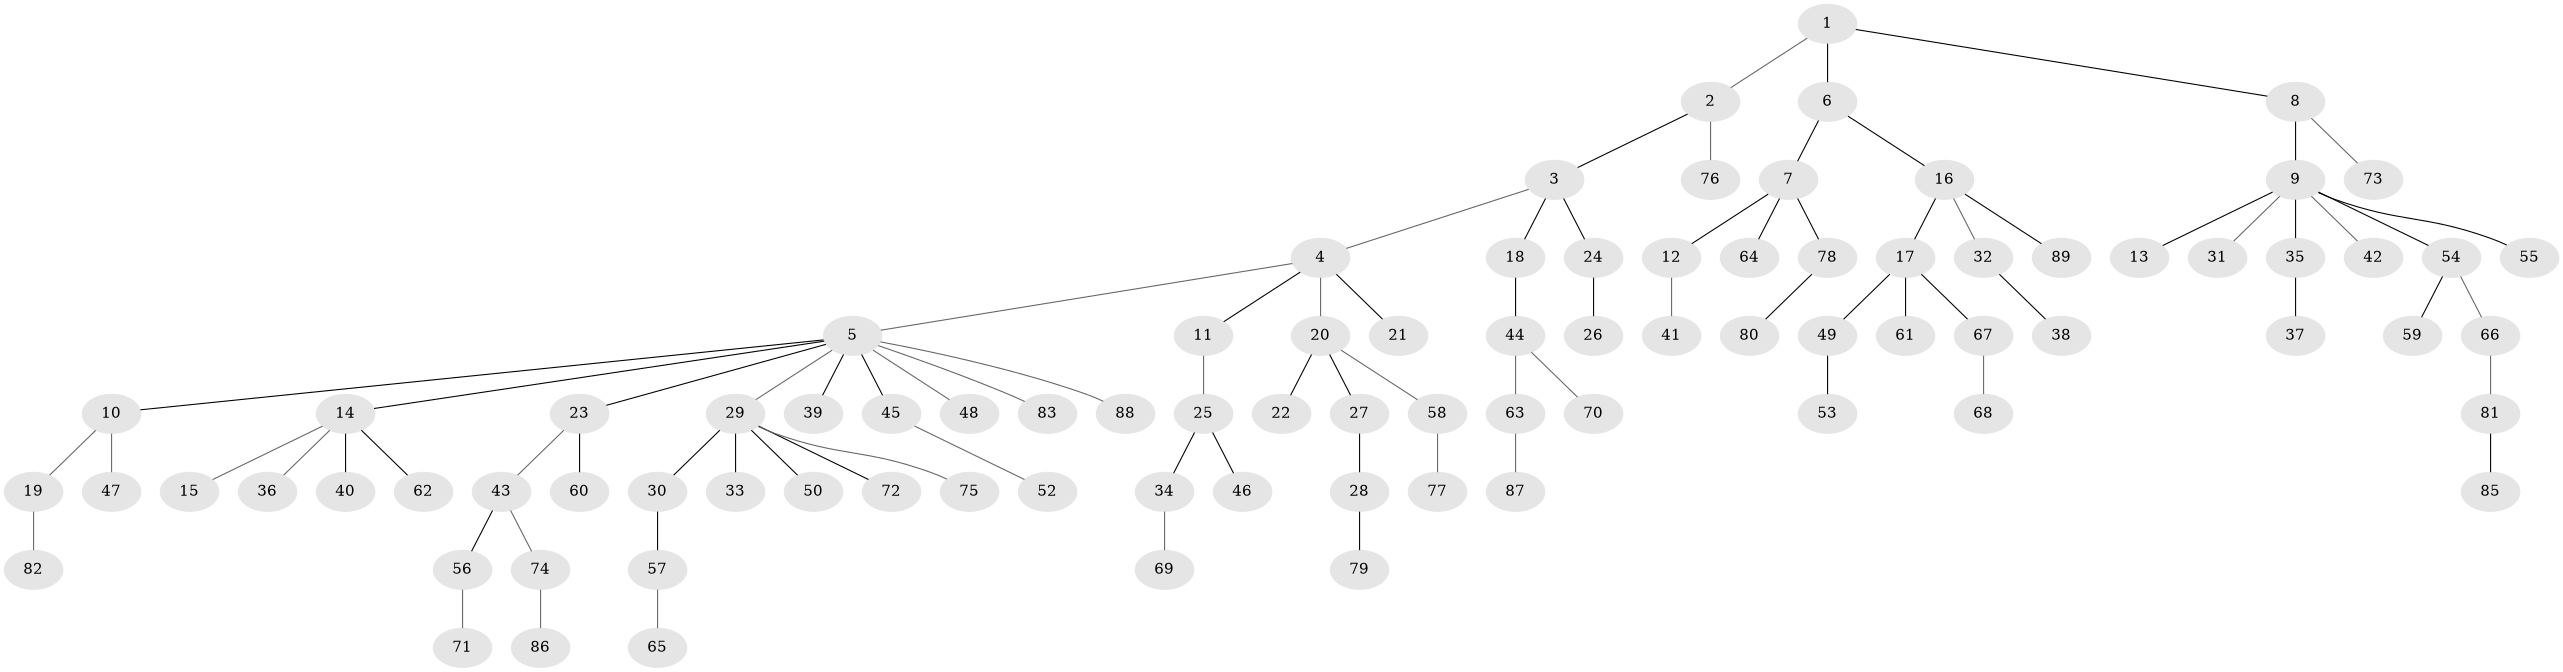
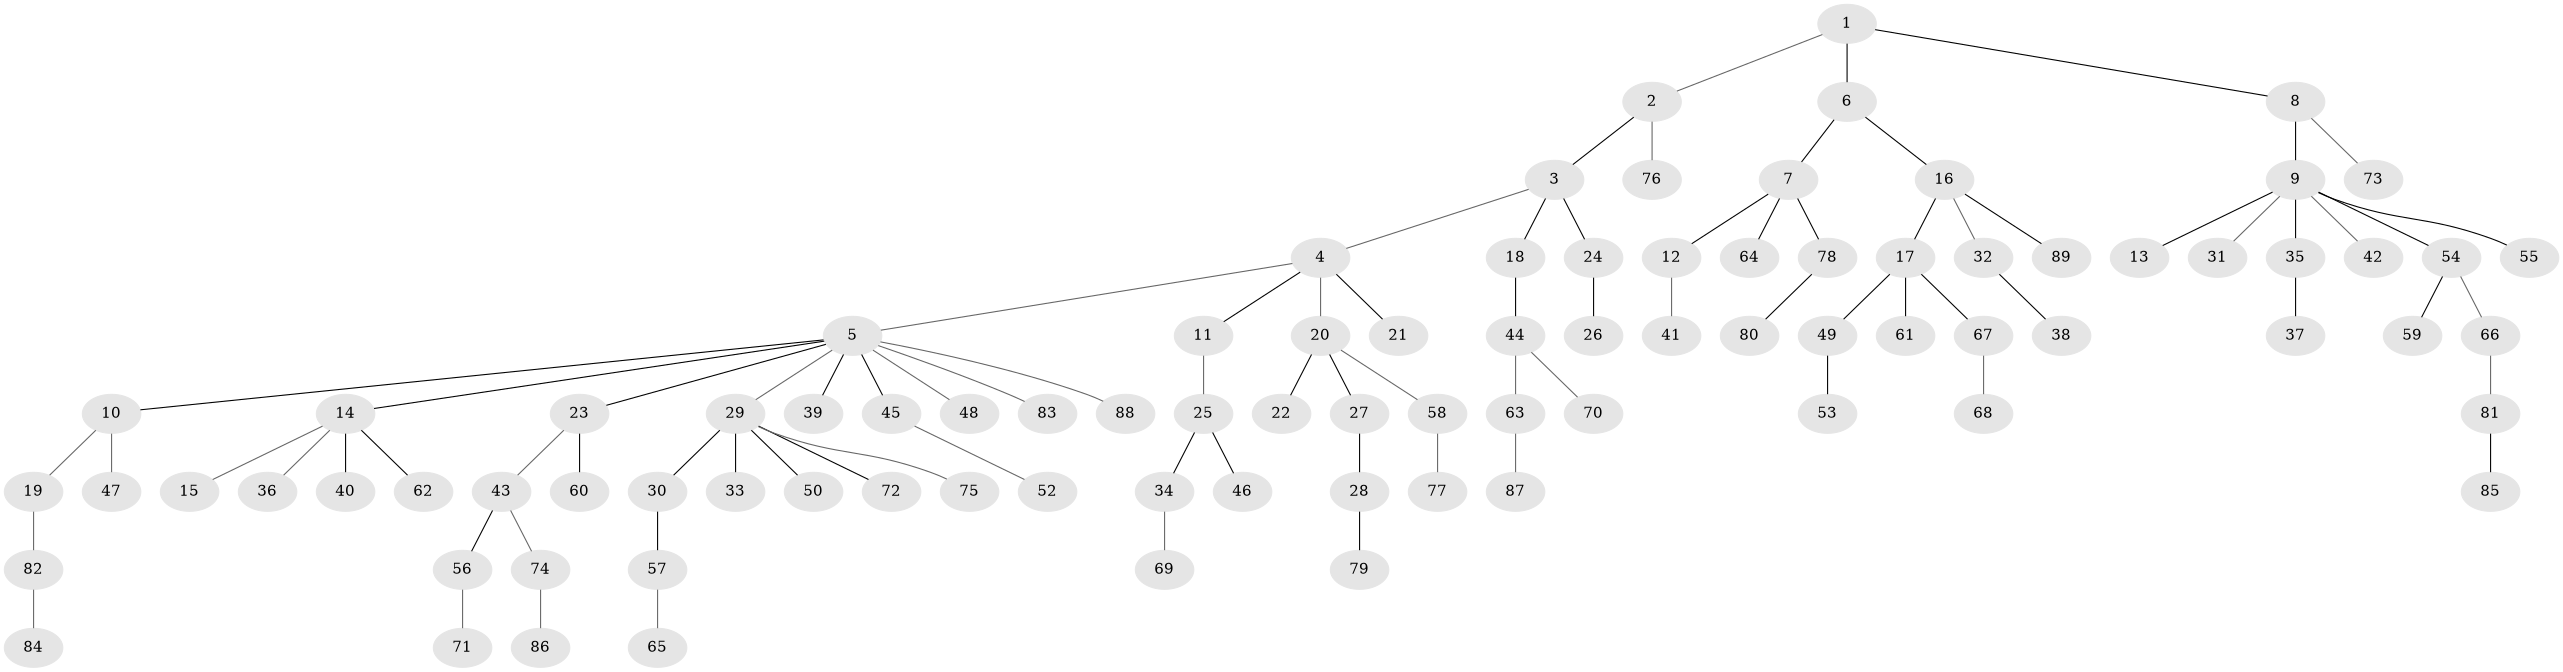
node "84": added
